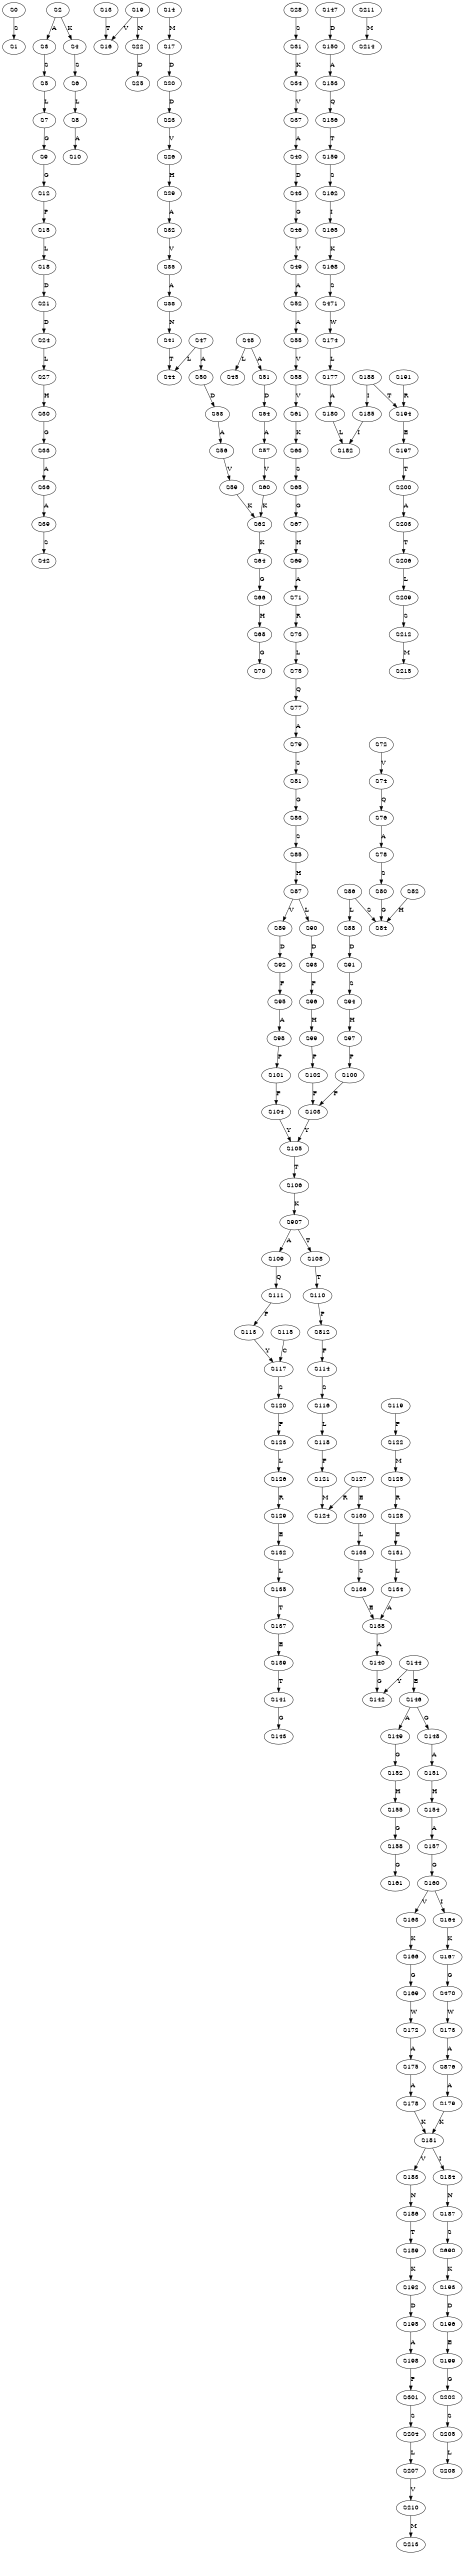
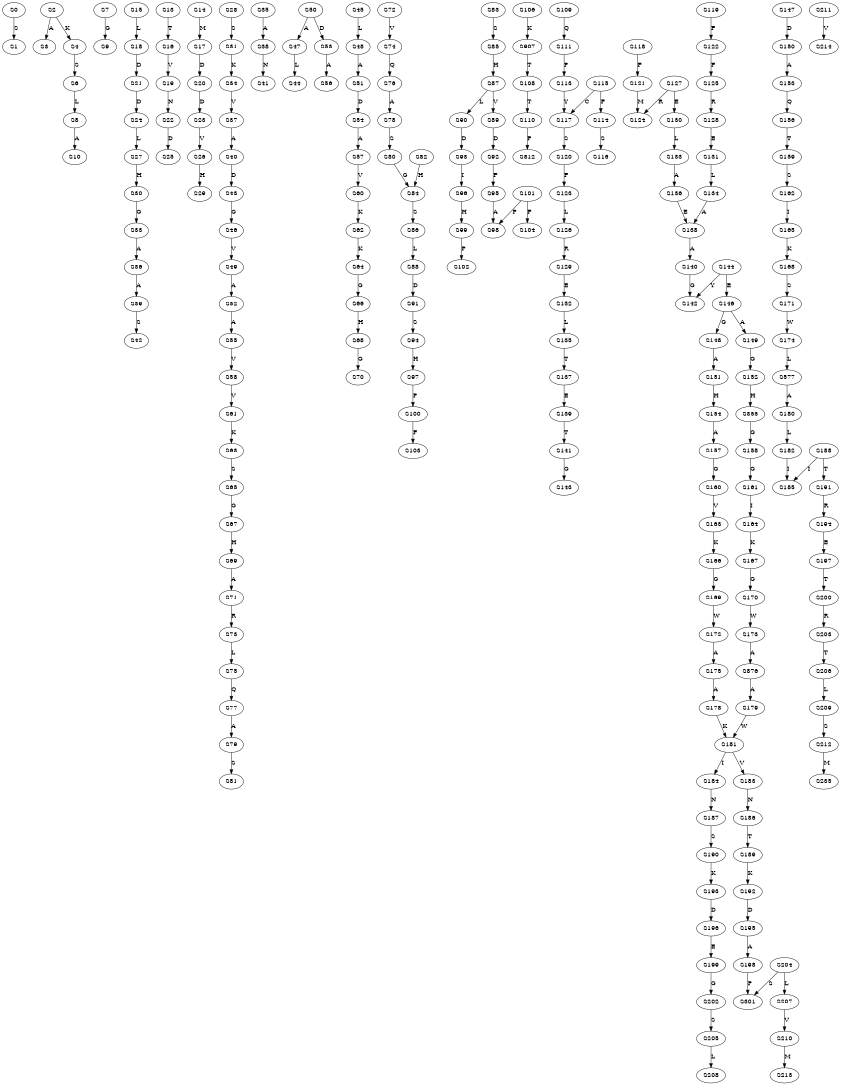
edge "S19" -> "S16": reversed
edge "S211" -> "S214": label "M" -> "V"
node "S5": removed
node "S12": removed
node "S32": removed
node "S471": label "S471" -> "S171"
edge "S41" -> "S44": removed, label "T"
edge "S47" -> "S50": reversed
edge "S48" -> "S45": reversed
node "S177": label "S177" -> "S577"
edge "S188" -> "S194": now "S188" -> "S191"
edge "S185" -> "S182": reversed
node "S59": removed
edge "S200" -> "S203": label "A" -> "R"
node "S215": label "S215" -> "S235"
edge "S81" -> "S83": removed, label "G"
edge "S86" -> "S84": reversed
edge "S93" -> "S96": label "F" -> "I"
edge "S98" -> "S101": reversed
edge "S102" -> "S103": removed, label "F"
node "S105": removed
edge "S907" -> "S109": removed, label "A"
edge "S812" -> "S114": now "S115" -> "S114"
edge "S116" -> "S118": removed, label "L"
edge "S122" -> "S125": label "M" -> "F"
edge "S133" -> "S136": label "S" -> "A"
node "S155": label "S155" -> "S355"
edge "S160" -> "S164": now "S161" -> "S164"
node "S470": label "S470" -> "S170"
edge "S179" -> "S181": label "K" -> "W"
node "S690": label "S690" -> "S190"
edge "S301" -> "S204": reversed
